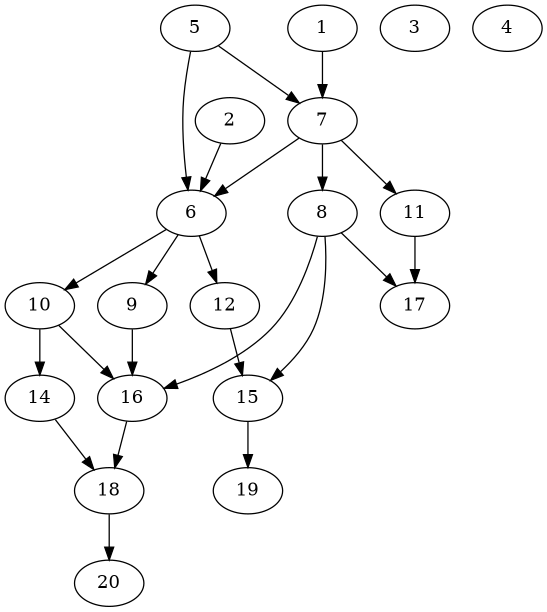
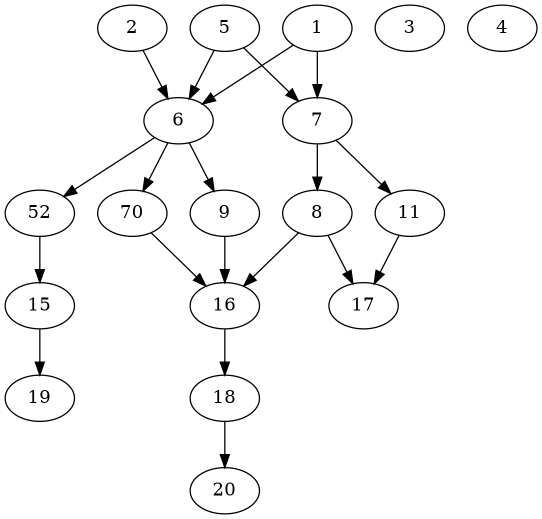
edge "7" -> "6": now "1" -> "6"
node "10": label "10" -> "70"
node "12": label "12" -> "52"
edge "8" -> "15": removed
node "14": removed
